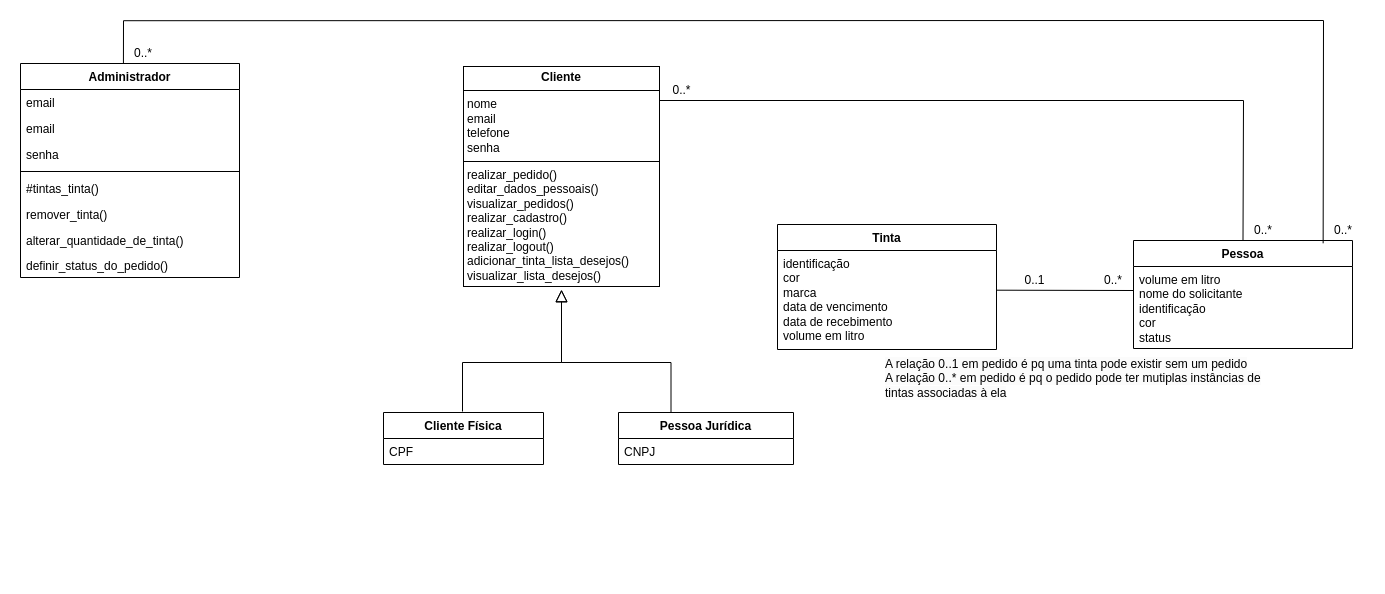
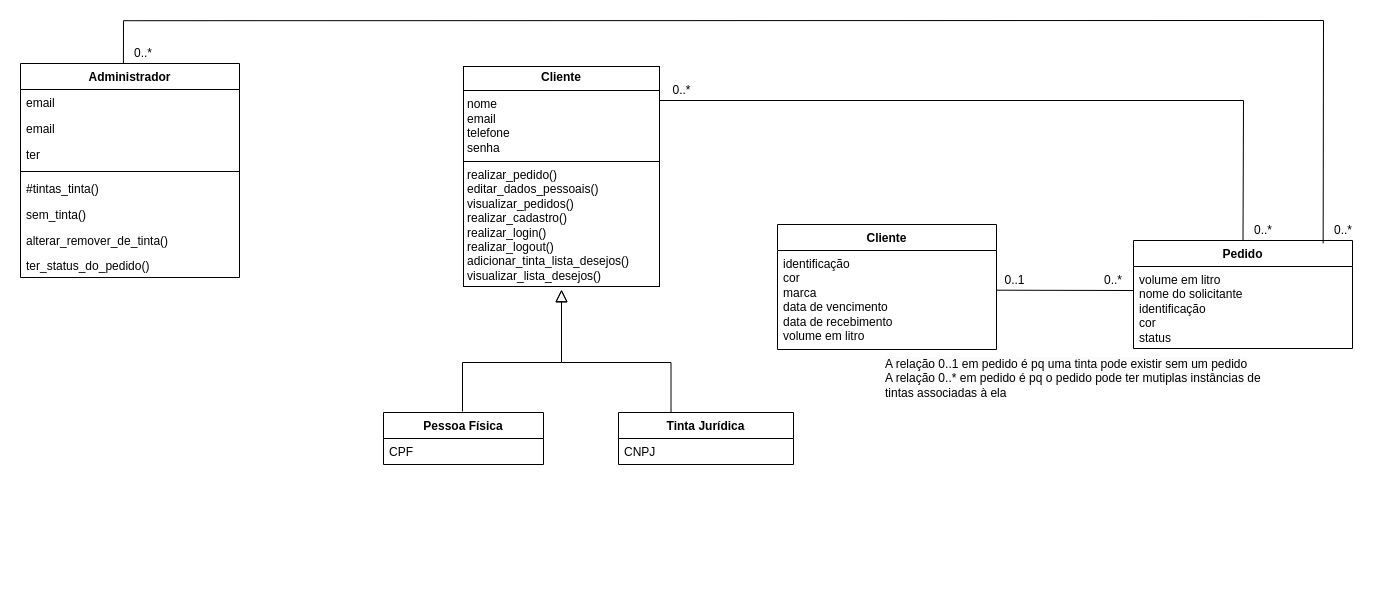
node "senha": label "senha" -> "ter"
node "remover_tinta()": label "remover_tinta()" -> "sem_tinta()"
node "Tinta": label "Tinta" -> "Cliente"
node "alterar_quantidade_de_tinta()": label "alterar_quantidade_de_tinta()" -> "alterar_remover_de_tinta()"
node "Pessoa": label "Pessoa" -> "Pedido"
node "definir_status_do_pedido()": label "definir_status_do_pedido()" -> "ter_status_do_pedido()"
node "0..1": moved (1035, 281) -> (1015, 281)
node "Cliente Física": label "Cliente Física" -> "Pessoa Física"
node "Pessoa Jurídica": label "Pessoa Jurídica" -> "Tinta Jurídica"
